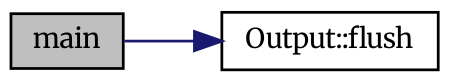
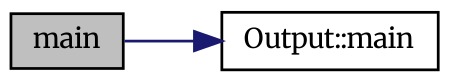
node "Output::flush": label "Output::flush" -> "Output::main"
